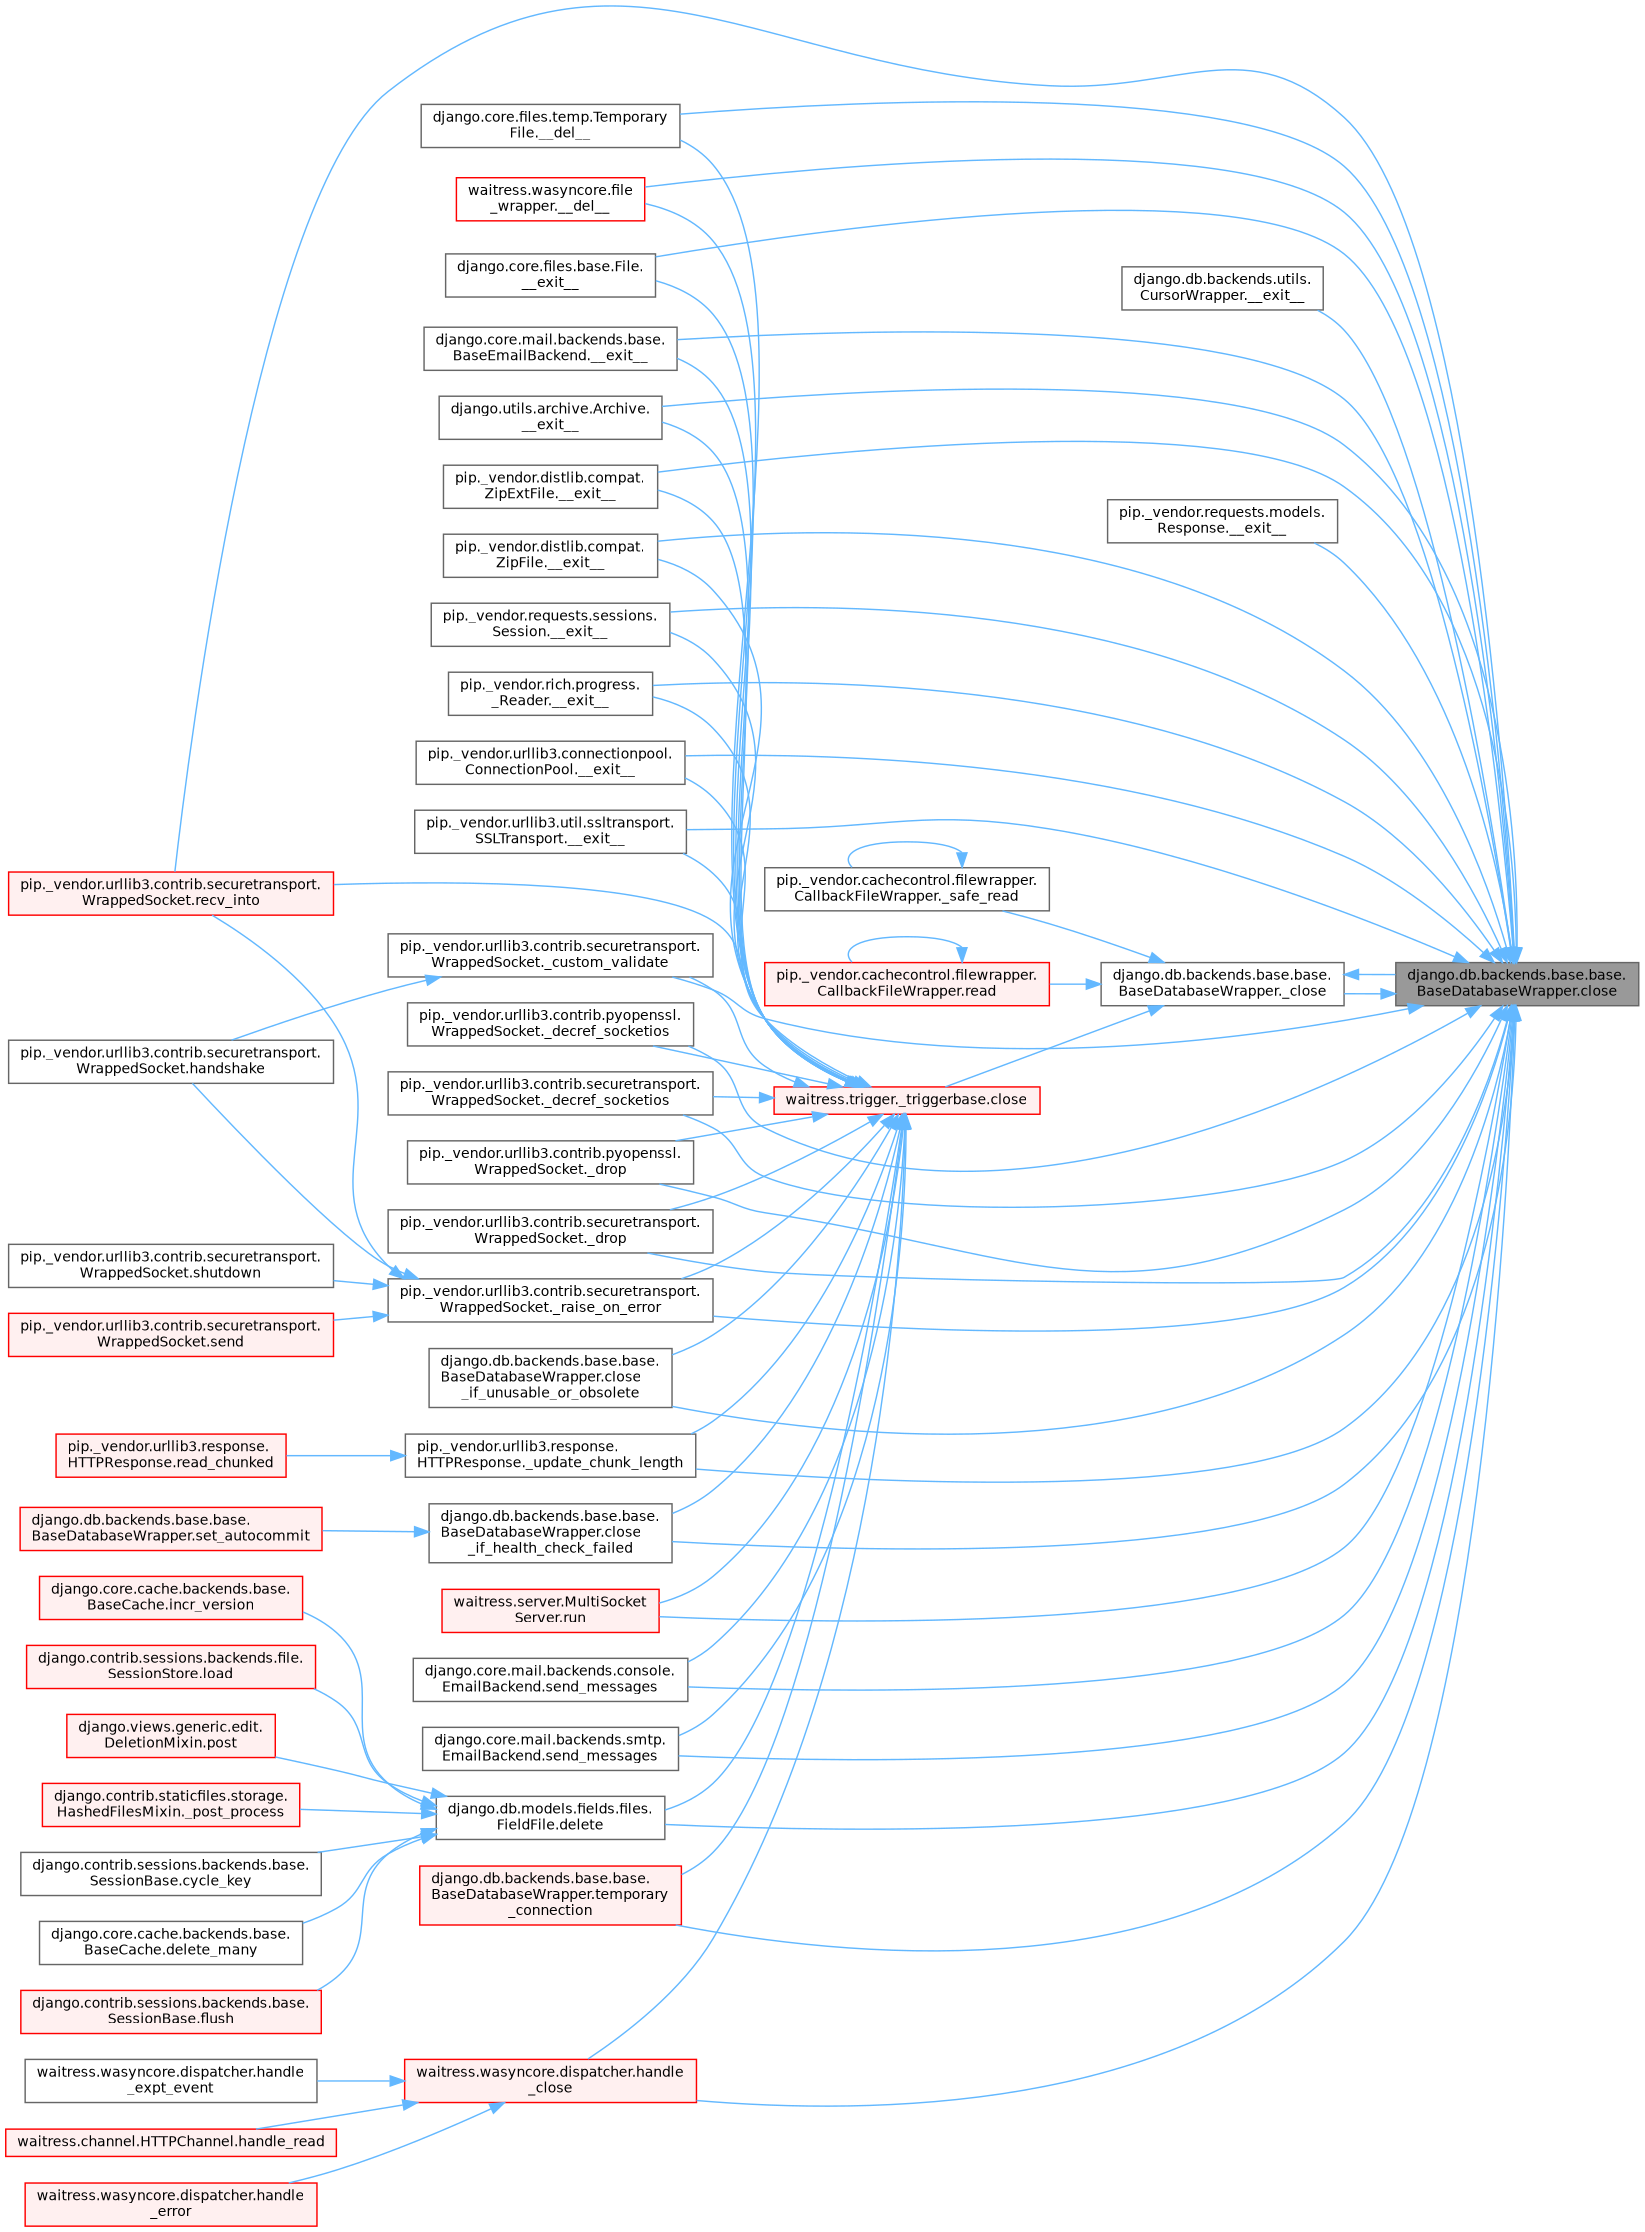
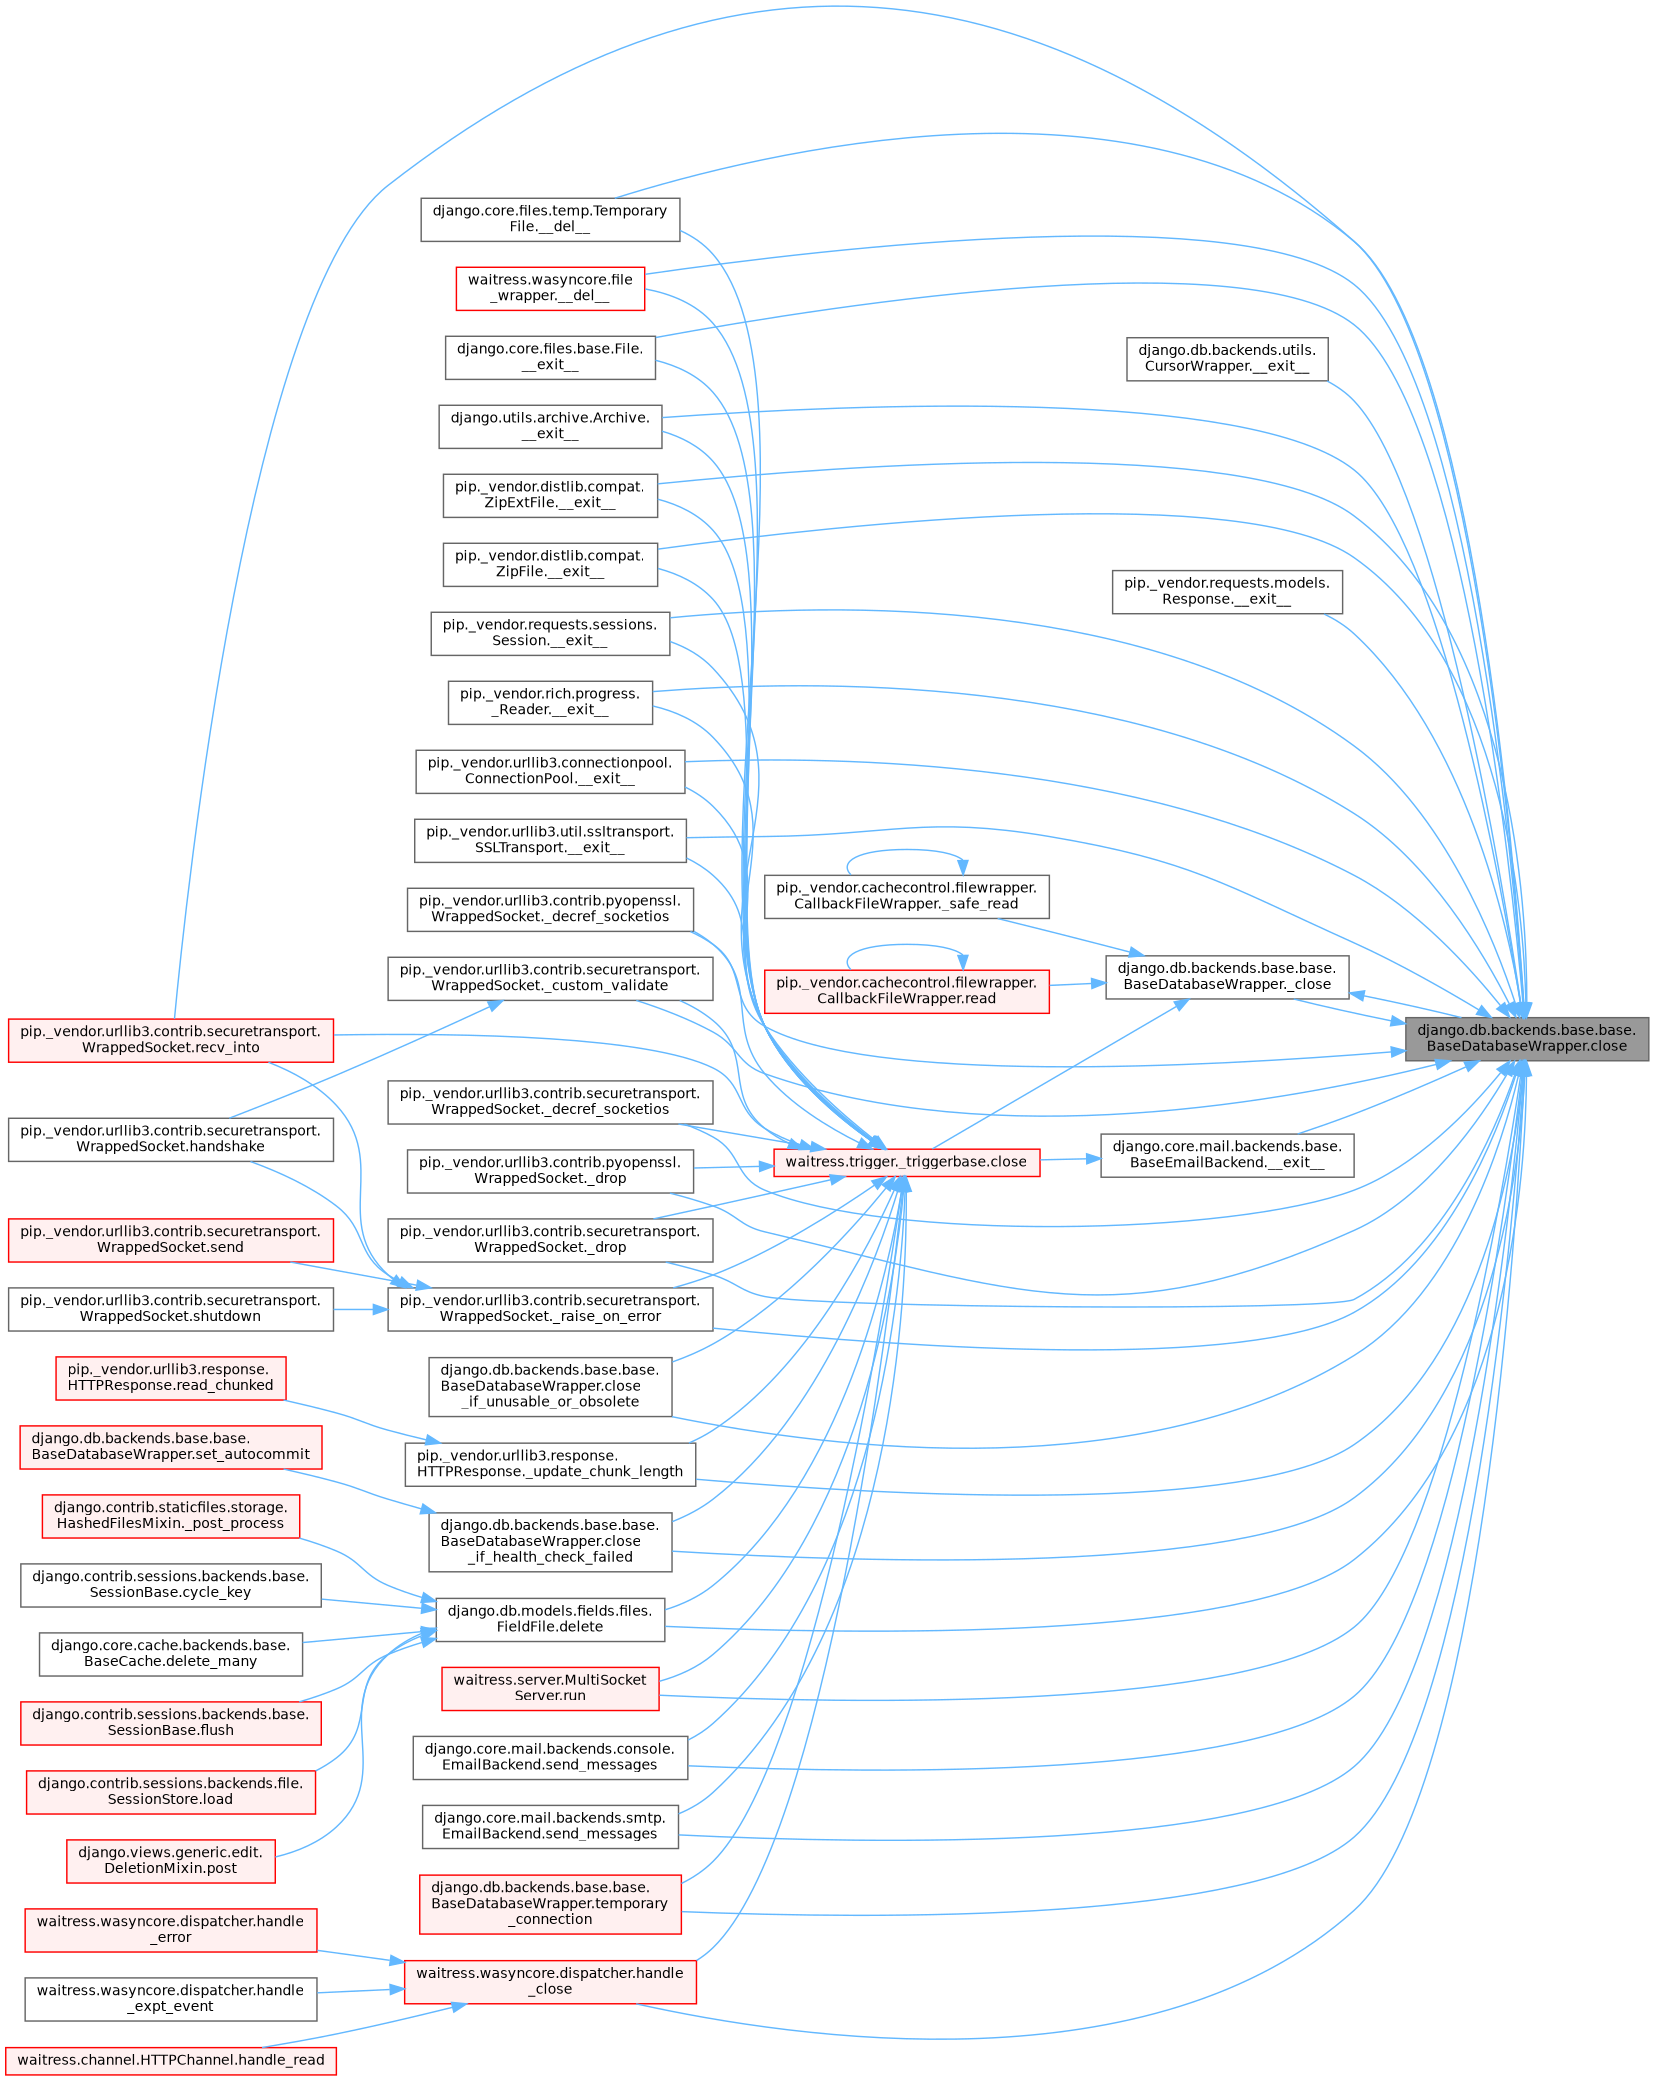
edge "django.core.mail.backends.base. BaseEmailBackend.__exit__" -> "waitress.trigger._triggerbase.close": reversed
node "django.core.cache.backends.base. BaseCache.incr_version": removed
